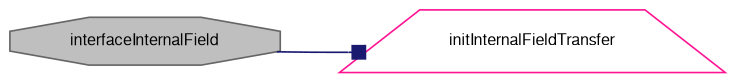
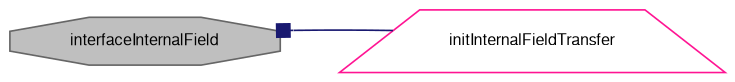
edge "interfaceInternalField" -> "initInternalFieldTransfer": reversed
